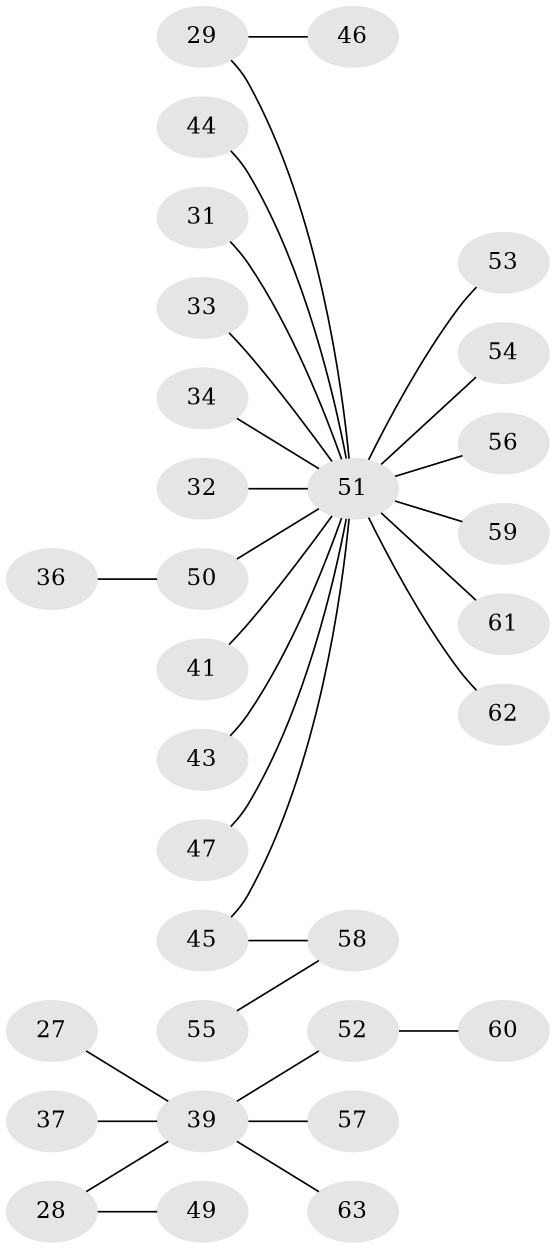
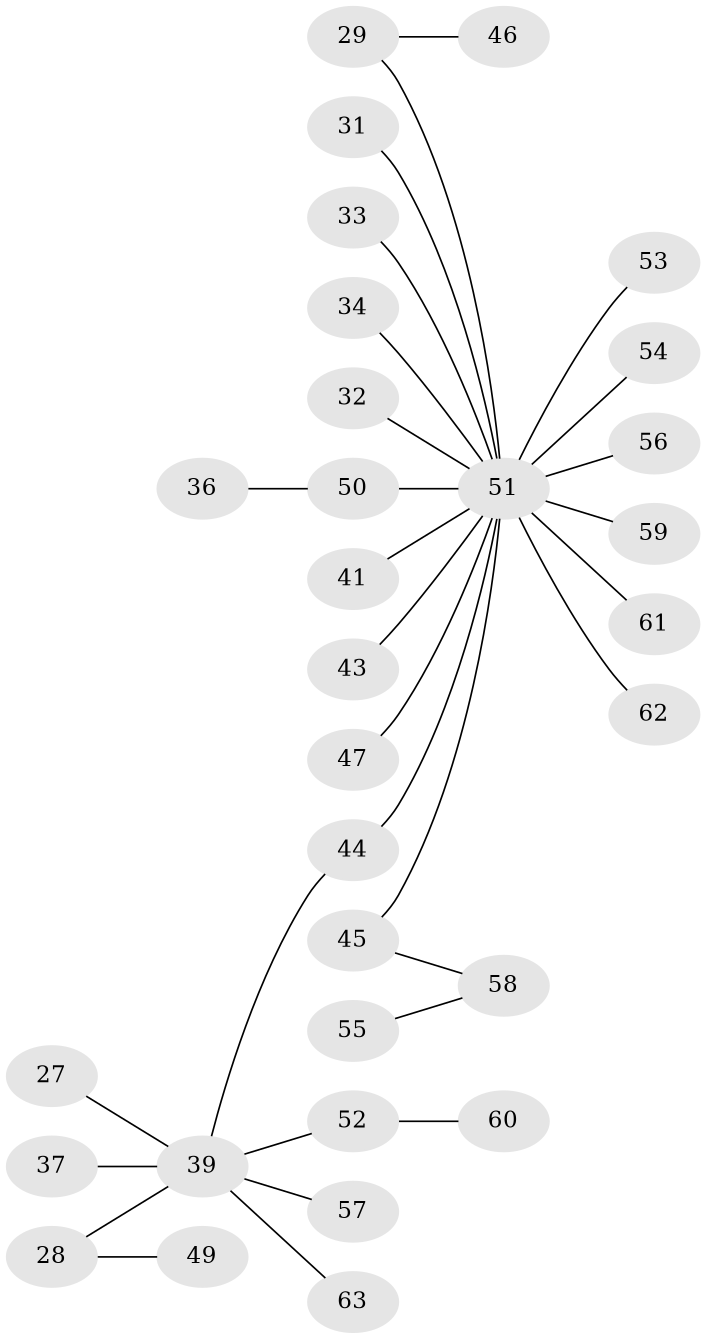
edge "44" -- "39": added
